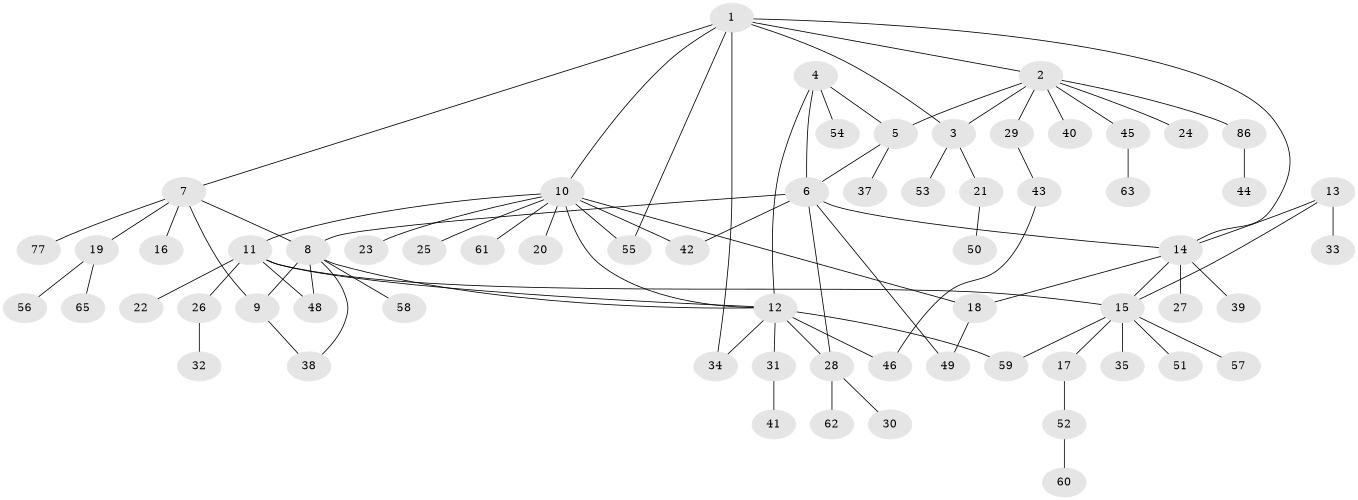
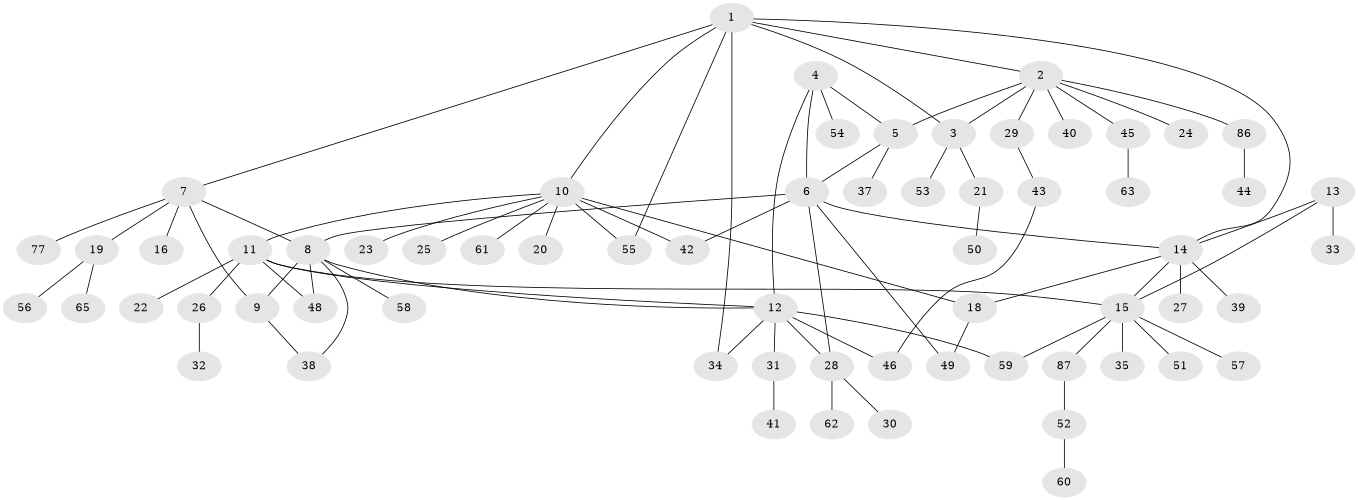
edge "10" -- "12": removed
node "17": label "17" -> "87"
